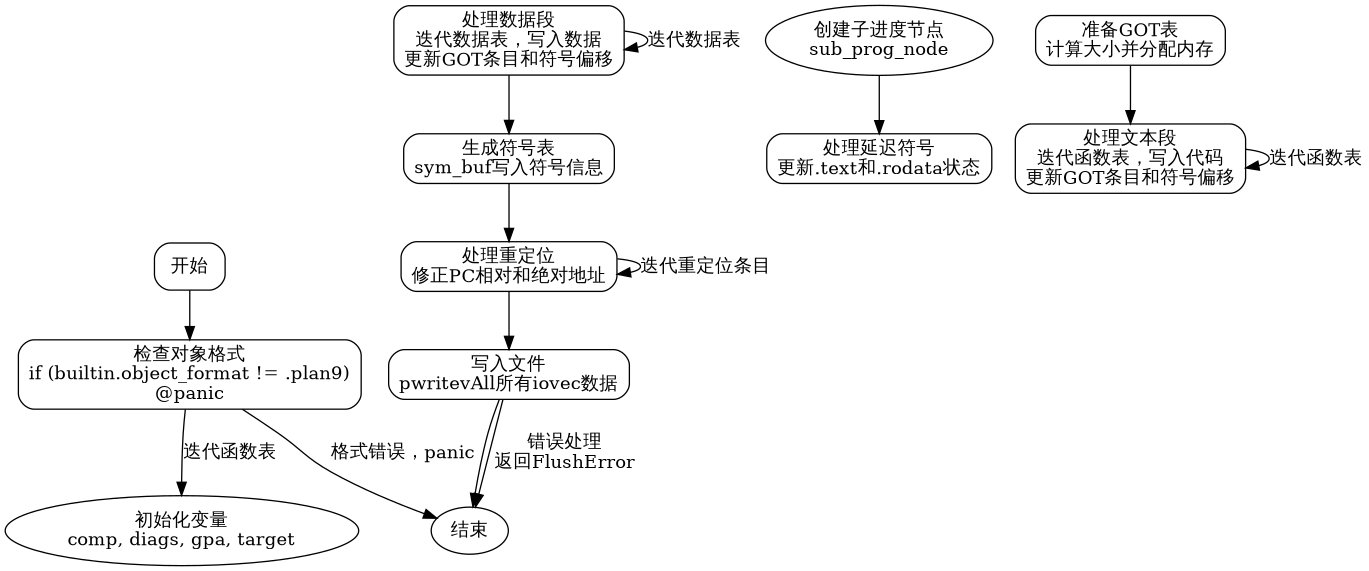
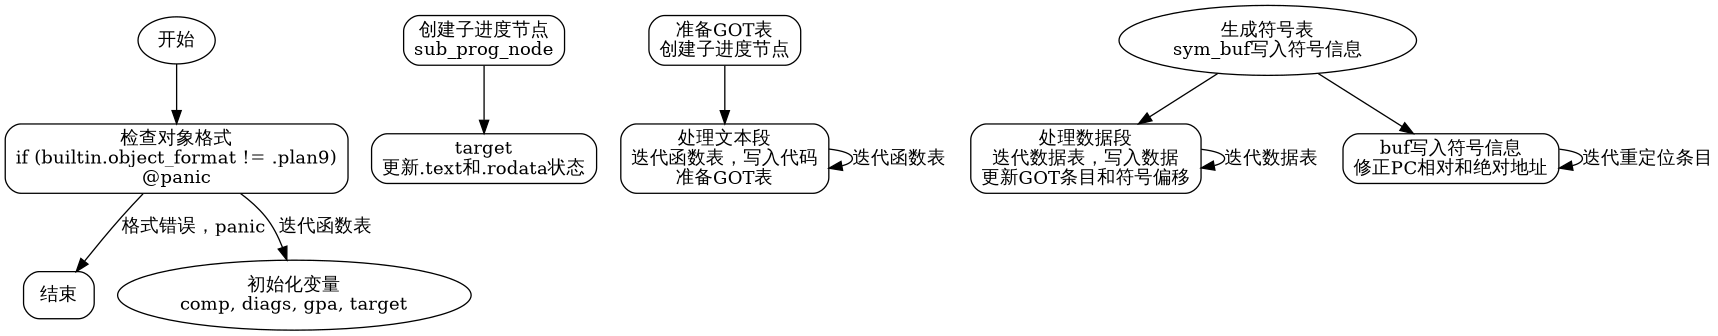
node "创建子进度节点 sub_prog_node": shape ellipse -> box
node "准备GOT表 计算大小并分配内存": label "准备GOT表 计算大小并分配内存" -> "准备GOT表 创建子进度节点"
edge "处理数据段 迭代数据表，写入数据 更新GOT条目和符号偏移" -> "生成符号表 sym_buf写入符号信息": reversed
node "生成符号表 sym_buf写入符号信息": shape box -> ellipse
node "处理延迟符号 更新.text和.rodata状态": label "处理延迟符号 更新.text和.rodata状态" -> "target 更新.text和.rodata状态"
node "处理文本段 迭代函数表，写入代码 更新GOT条目和符号偏移": label "处理文本段 迭代函数表，写入代码 更新GOT条目和符号偏移" -> "处理文本段 迭代函数表，写入代码 准备GOT表"
node "开始": shape box -> ellipse
node "处理重定位 修正PC相对和绝对地址": label "处理重定位 修正PC相对和绝对地址" -> "buf写入符号信息 修正PC相对和绝对地址"
node "写入文件 pwritevAll所有iovec数据": removed
node "结束": shape ellipse -> box
